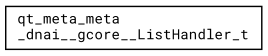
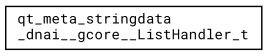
node "qt_meta_meta _dnai__gcore__ListHandler_t": label "qt_meta_meta _dnai__gcore__ListHandler_t" -> "qt_meta_stringdata _dnai__gcore__ListHandler_t"
